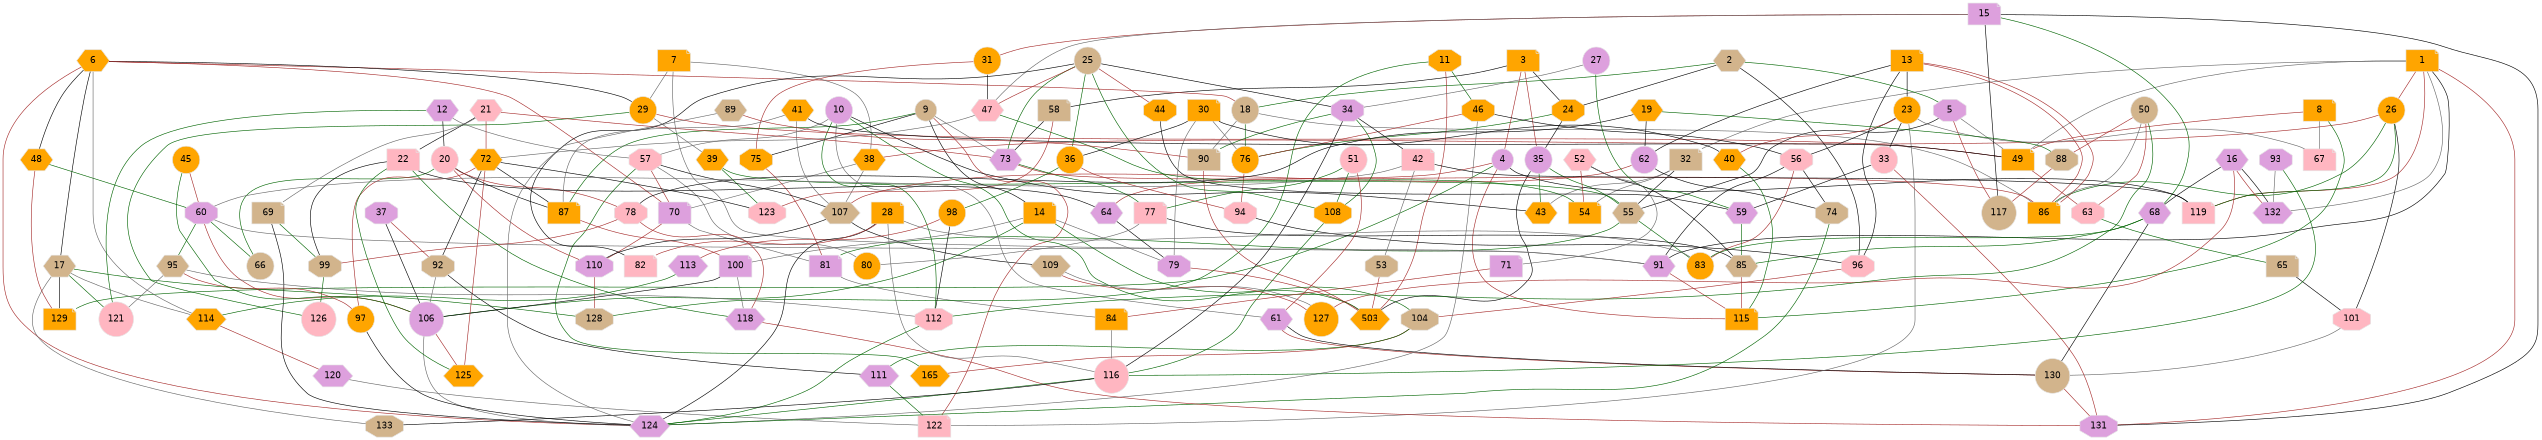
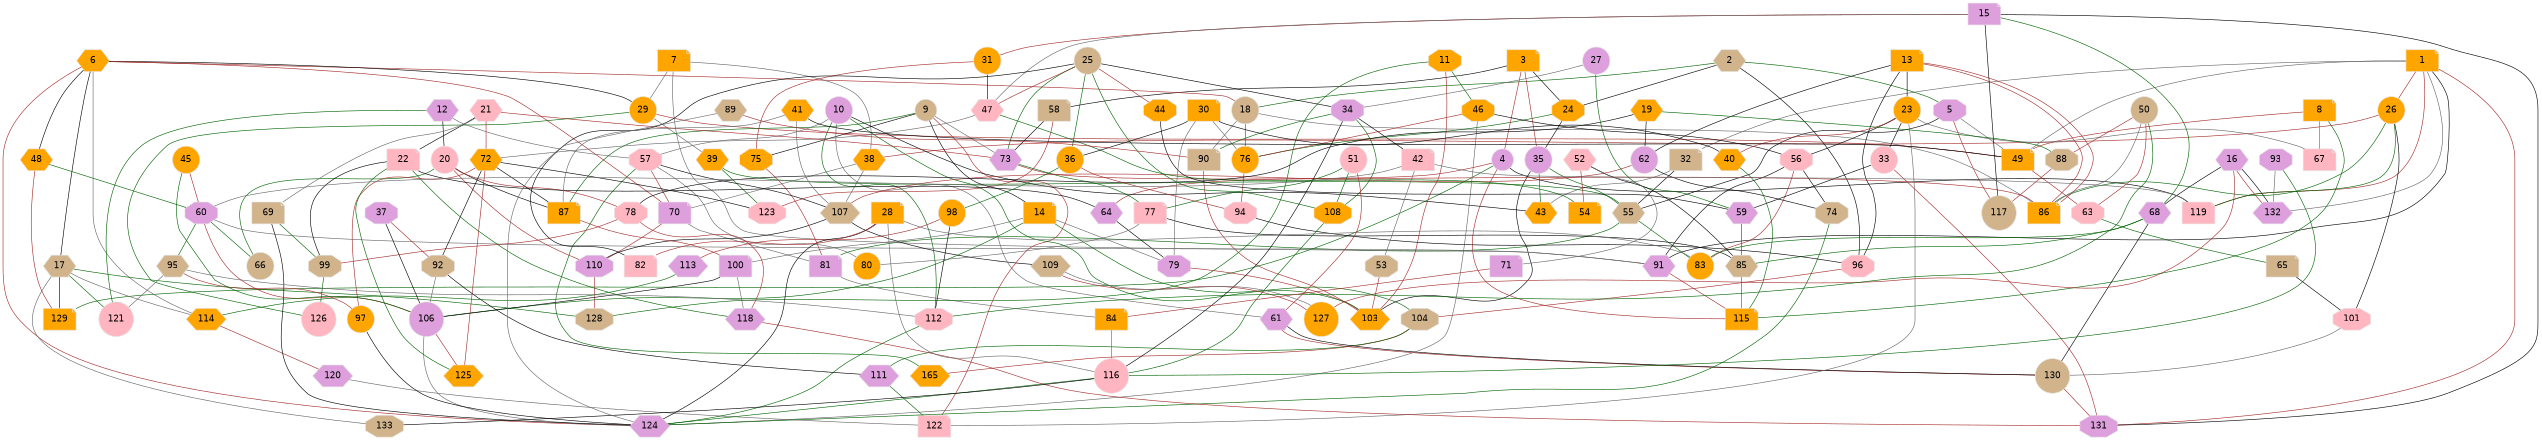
edge "42" -- "119": color black -> gray40
edge "32" -- "54": removed
node "503": label "503" -> "103"
